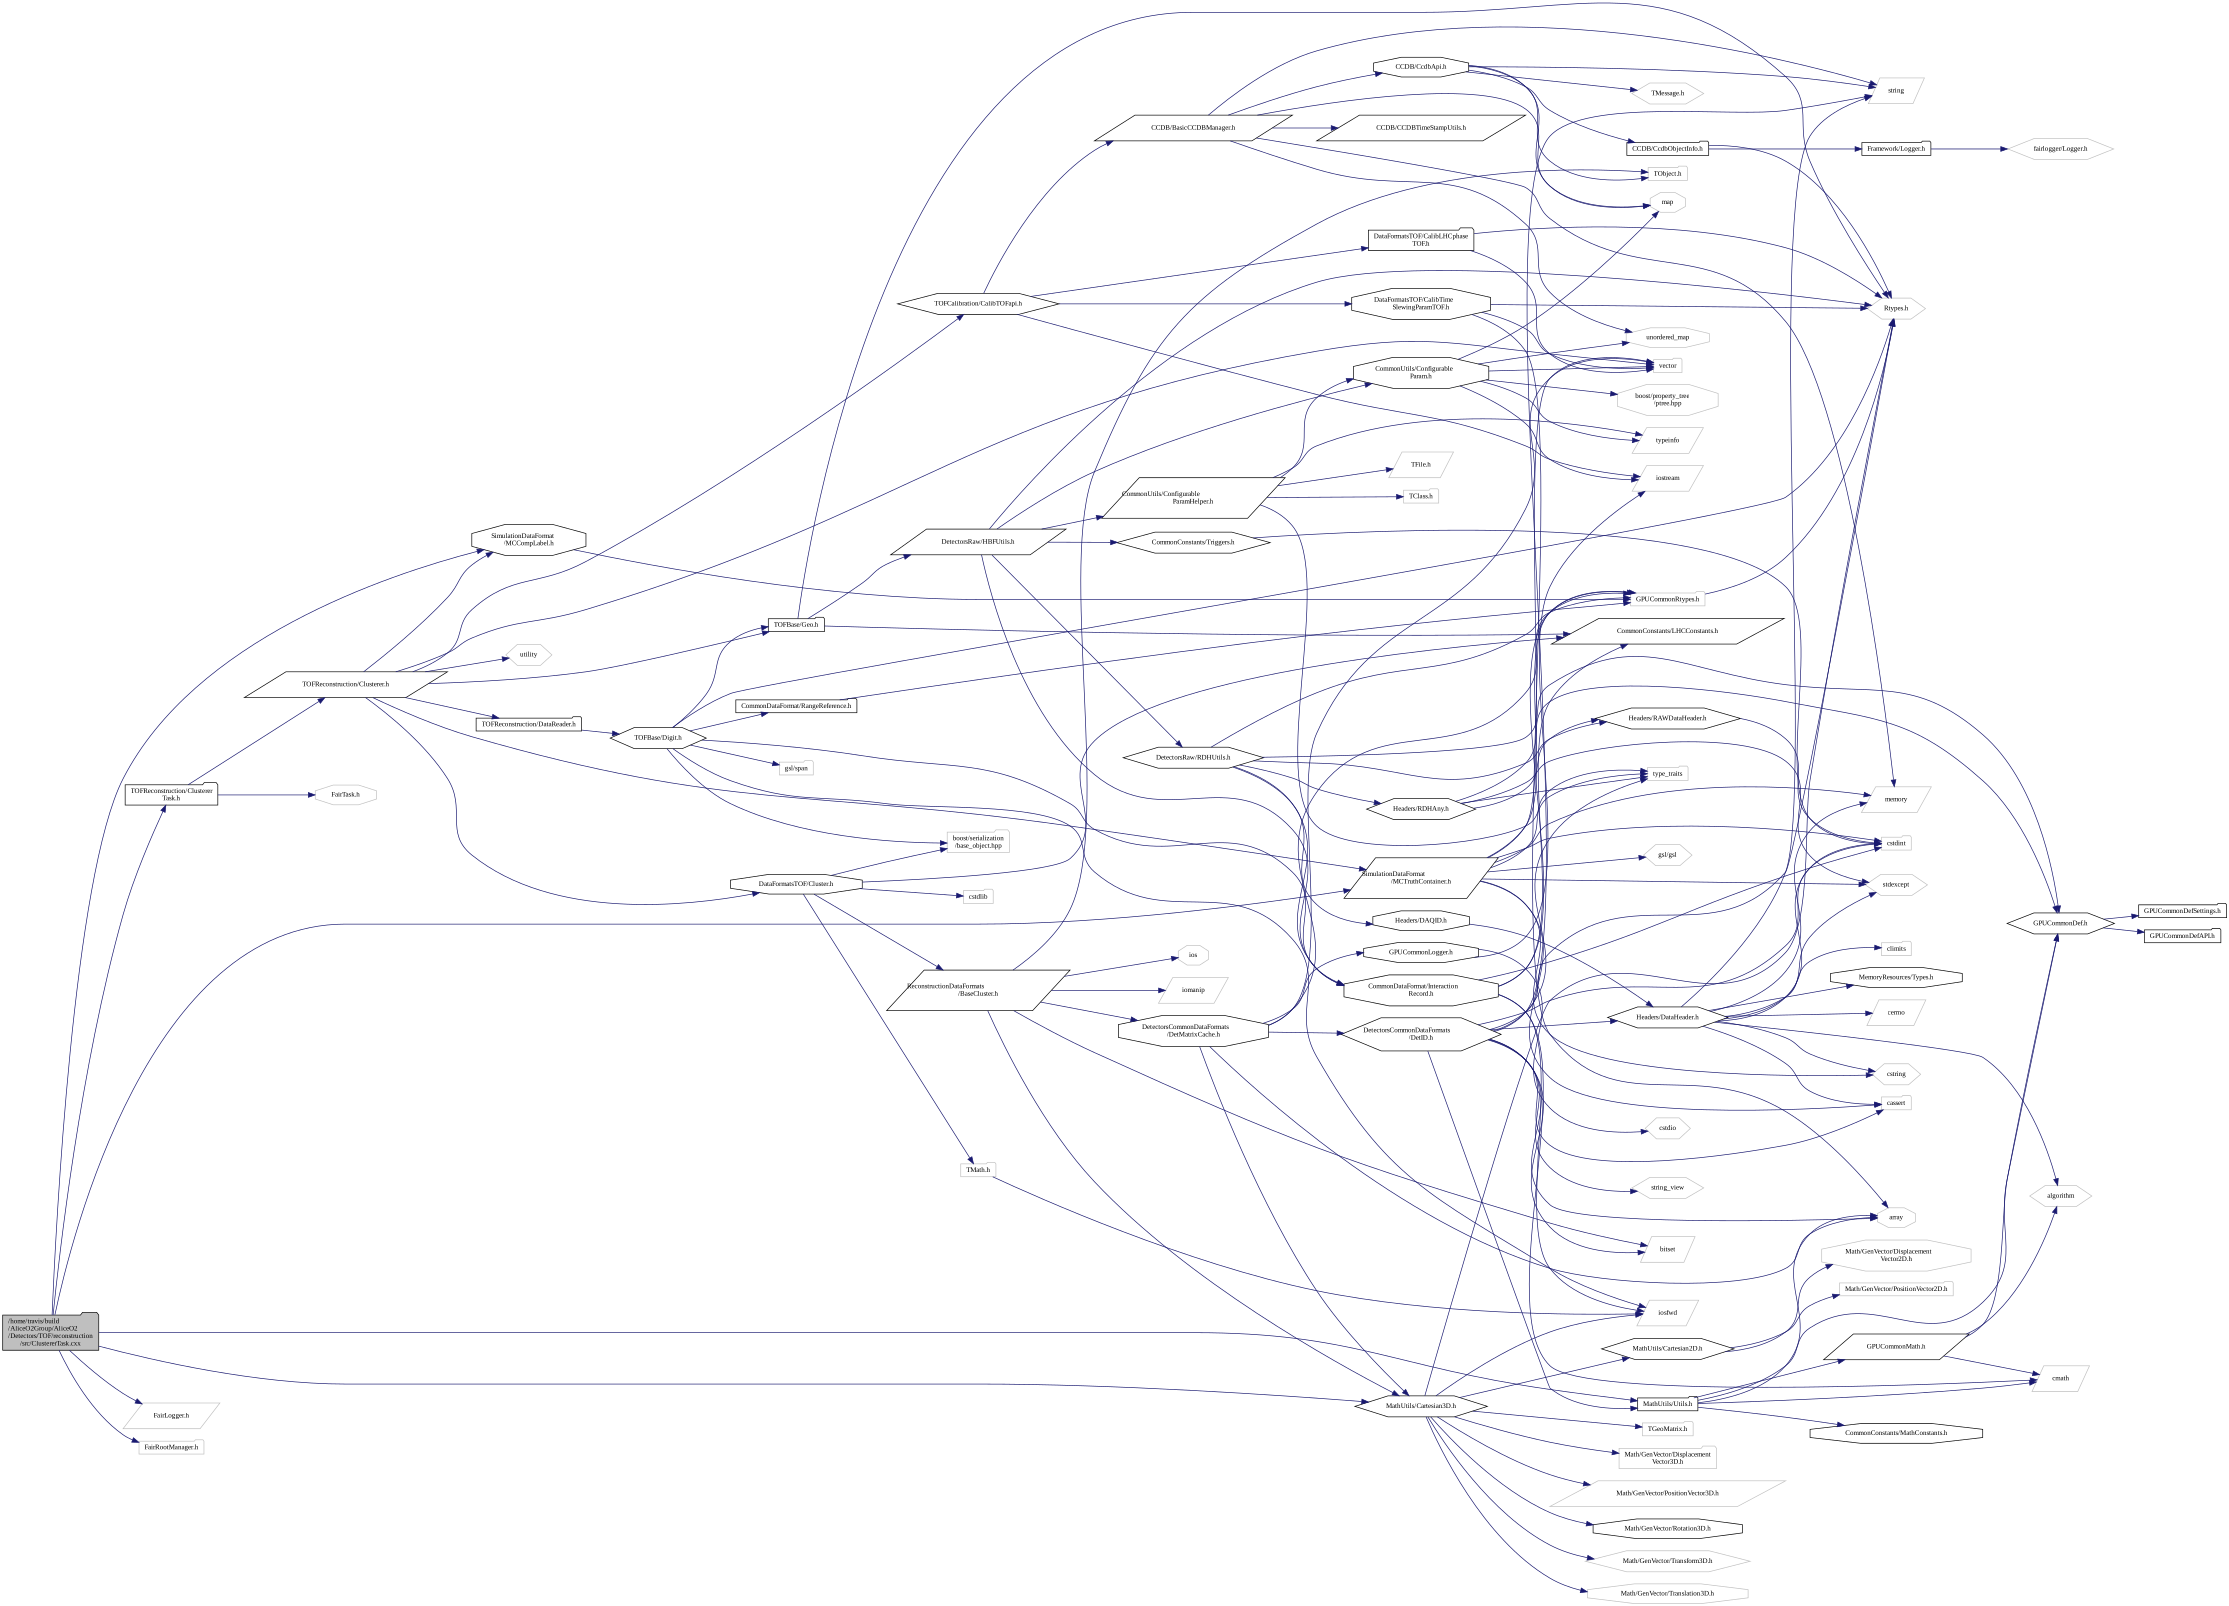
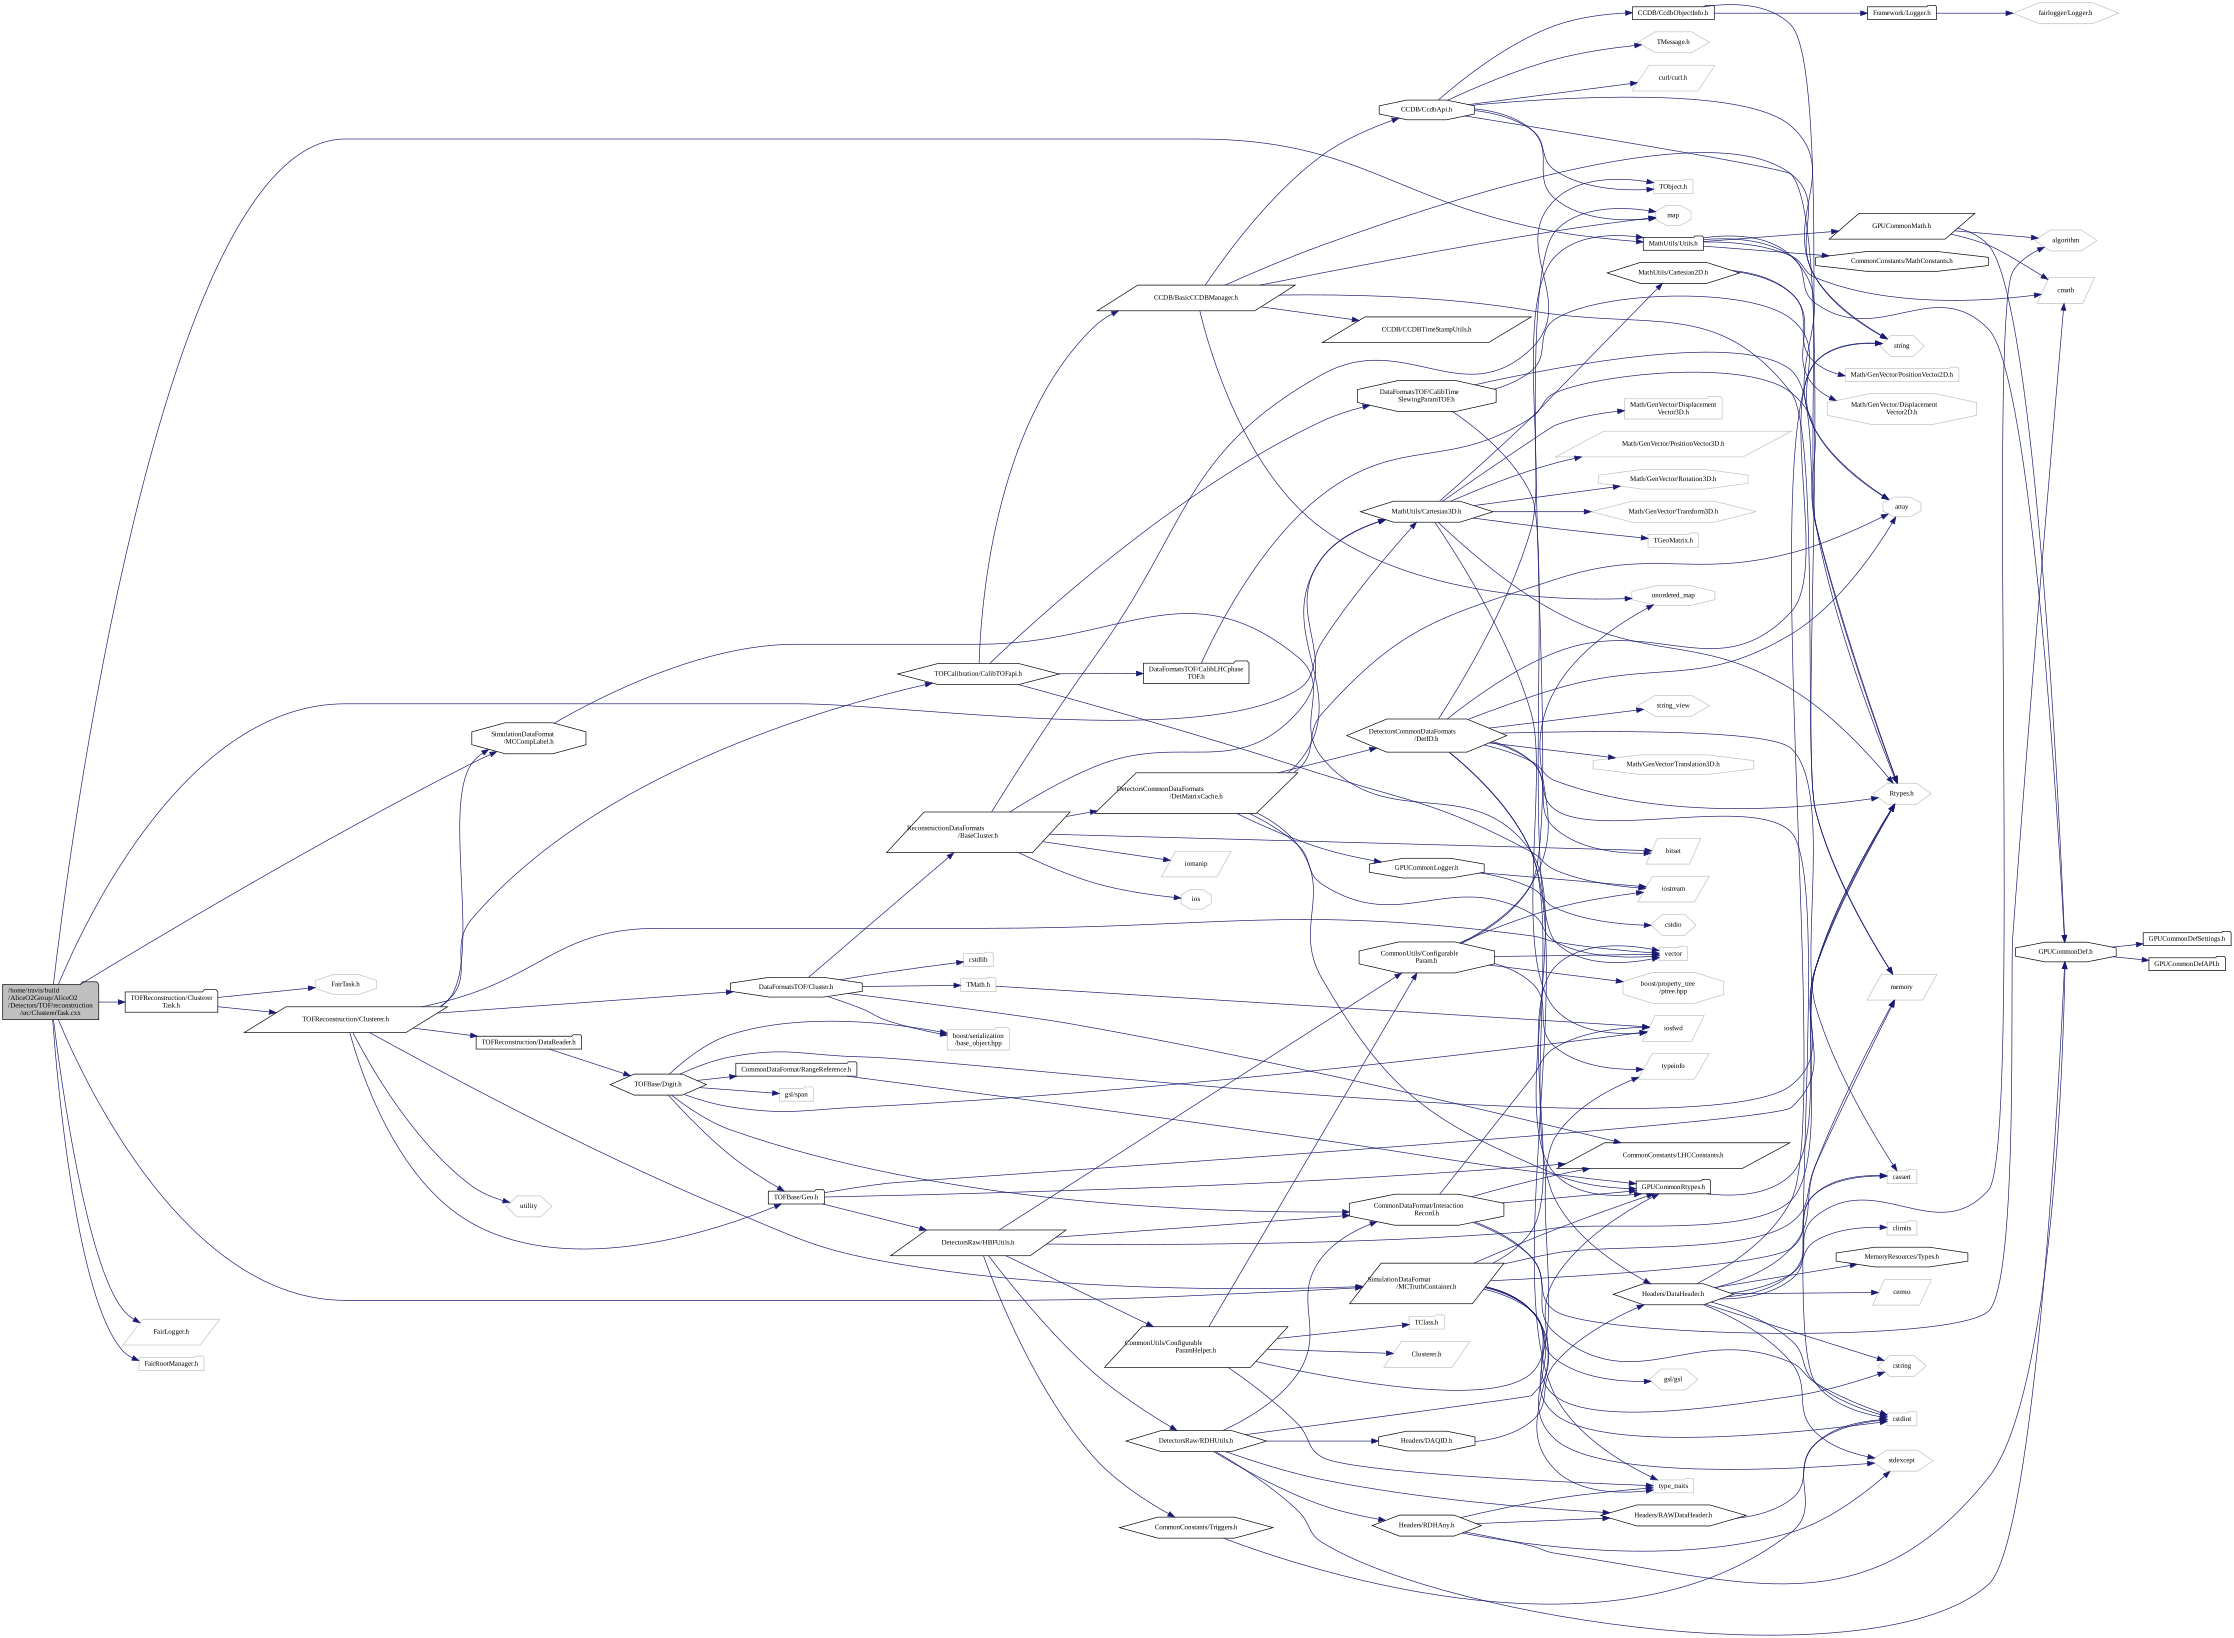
node "curl/curl.h": added
node "string": shape parallelogram -> hexagon
edge "DataFormatsTOF/CalibLHCphase TOF.h" -> "vector": removed
node "TFile.h": label "TFile.h" -> "Clusterer.h"
edge "CCDB/CcdbApi.h" -> "memory": added
node "GPUCommonRtypes.h": color grey75 -> black
node "GPUCommonDef.h": shape hexagon -> octagon
node "DetectorsCommonDataFormats /DetMatrixCache.h": shape octagon -> parallelogram
edge "MathUtils/Cartesian3D.h" -> "Math/GenVector/Translation3D.h": now "DetectorsCommonDataFormats /DetID.h" -> "Math/GenVector/Translation3D.h"
node "Math/GenVector/Rotation3D.h": color black -> grey75
